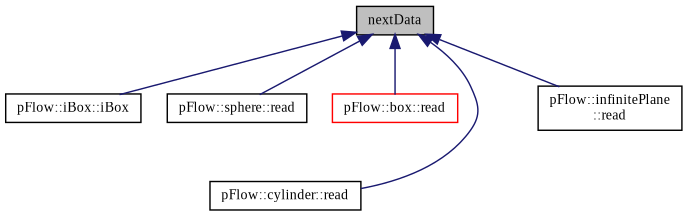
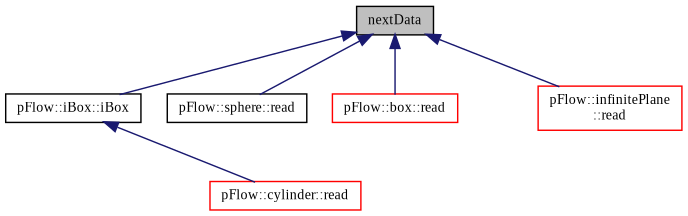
node "pFlow::infinitePlane ::read": color black -> red
edge "pFlow::cylinder::read" -> "nextData": now "pFlow::cylinder::read" -> "pFlow::iBox::iBox"
node "pFlow::cylinder::read": color black -> red
